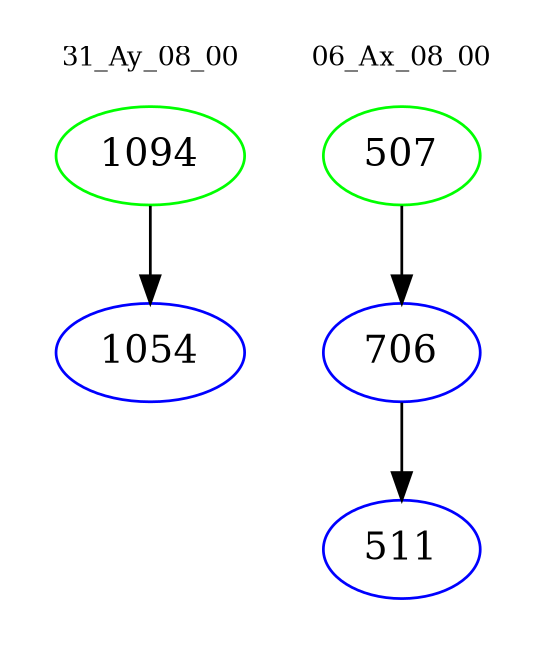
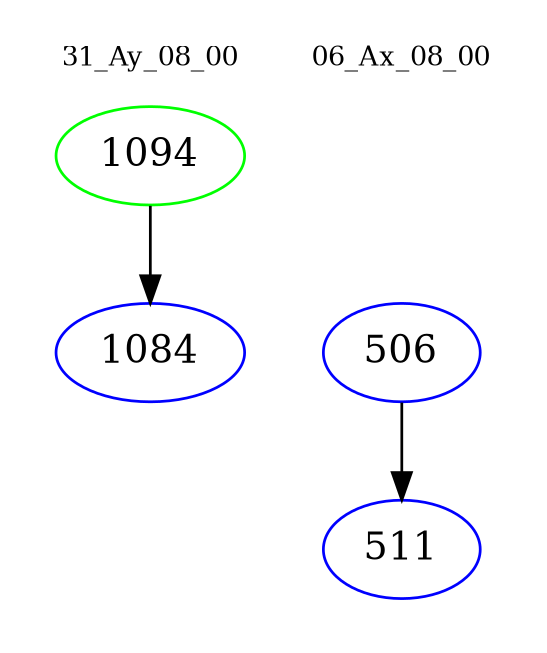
node "507": removed
node "1054": label "1054" -> "1084"
node "706": label "706" -> "506"
